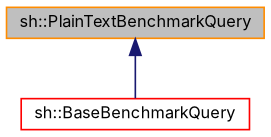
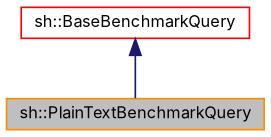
edge "sh::BaseBenchmarkQuery" -> "sh::PlainTextBenchmarkQuery": reversed
